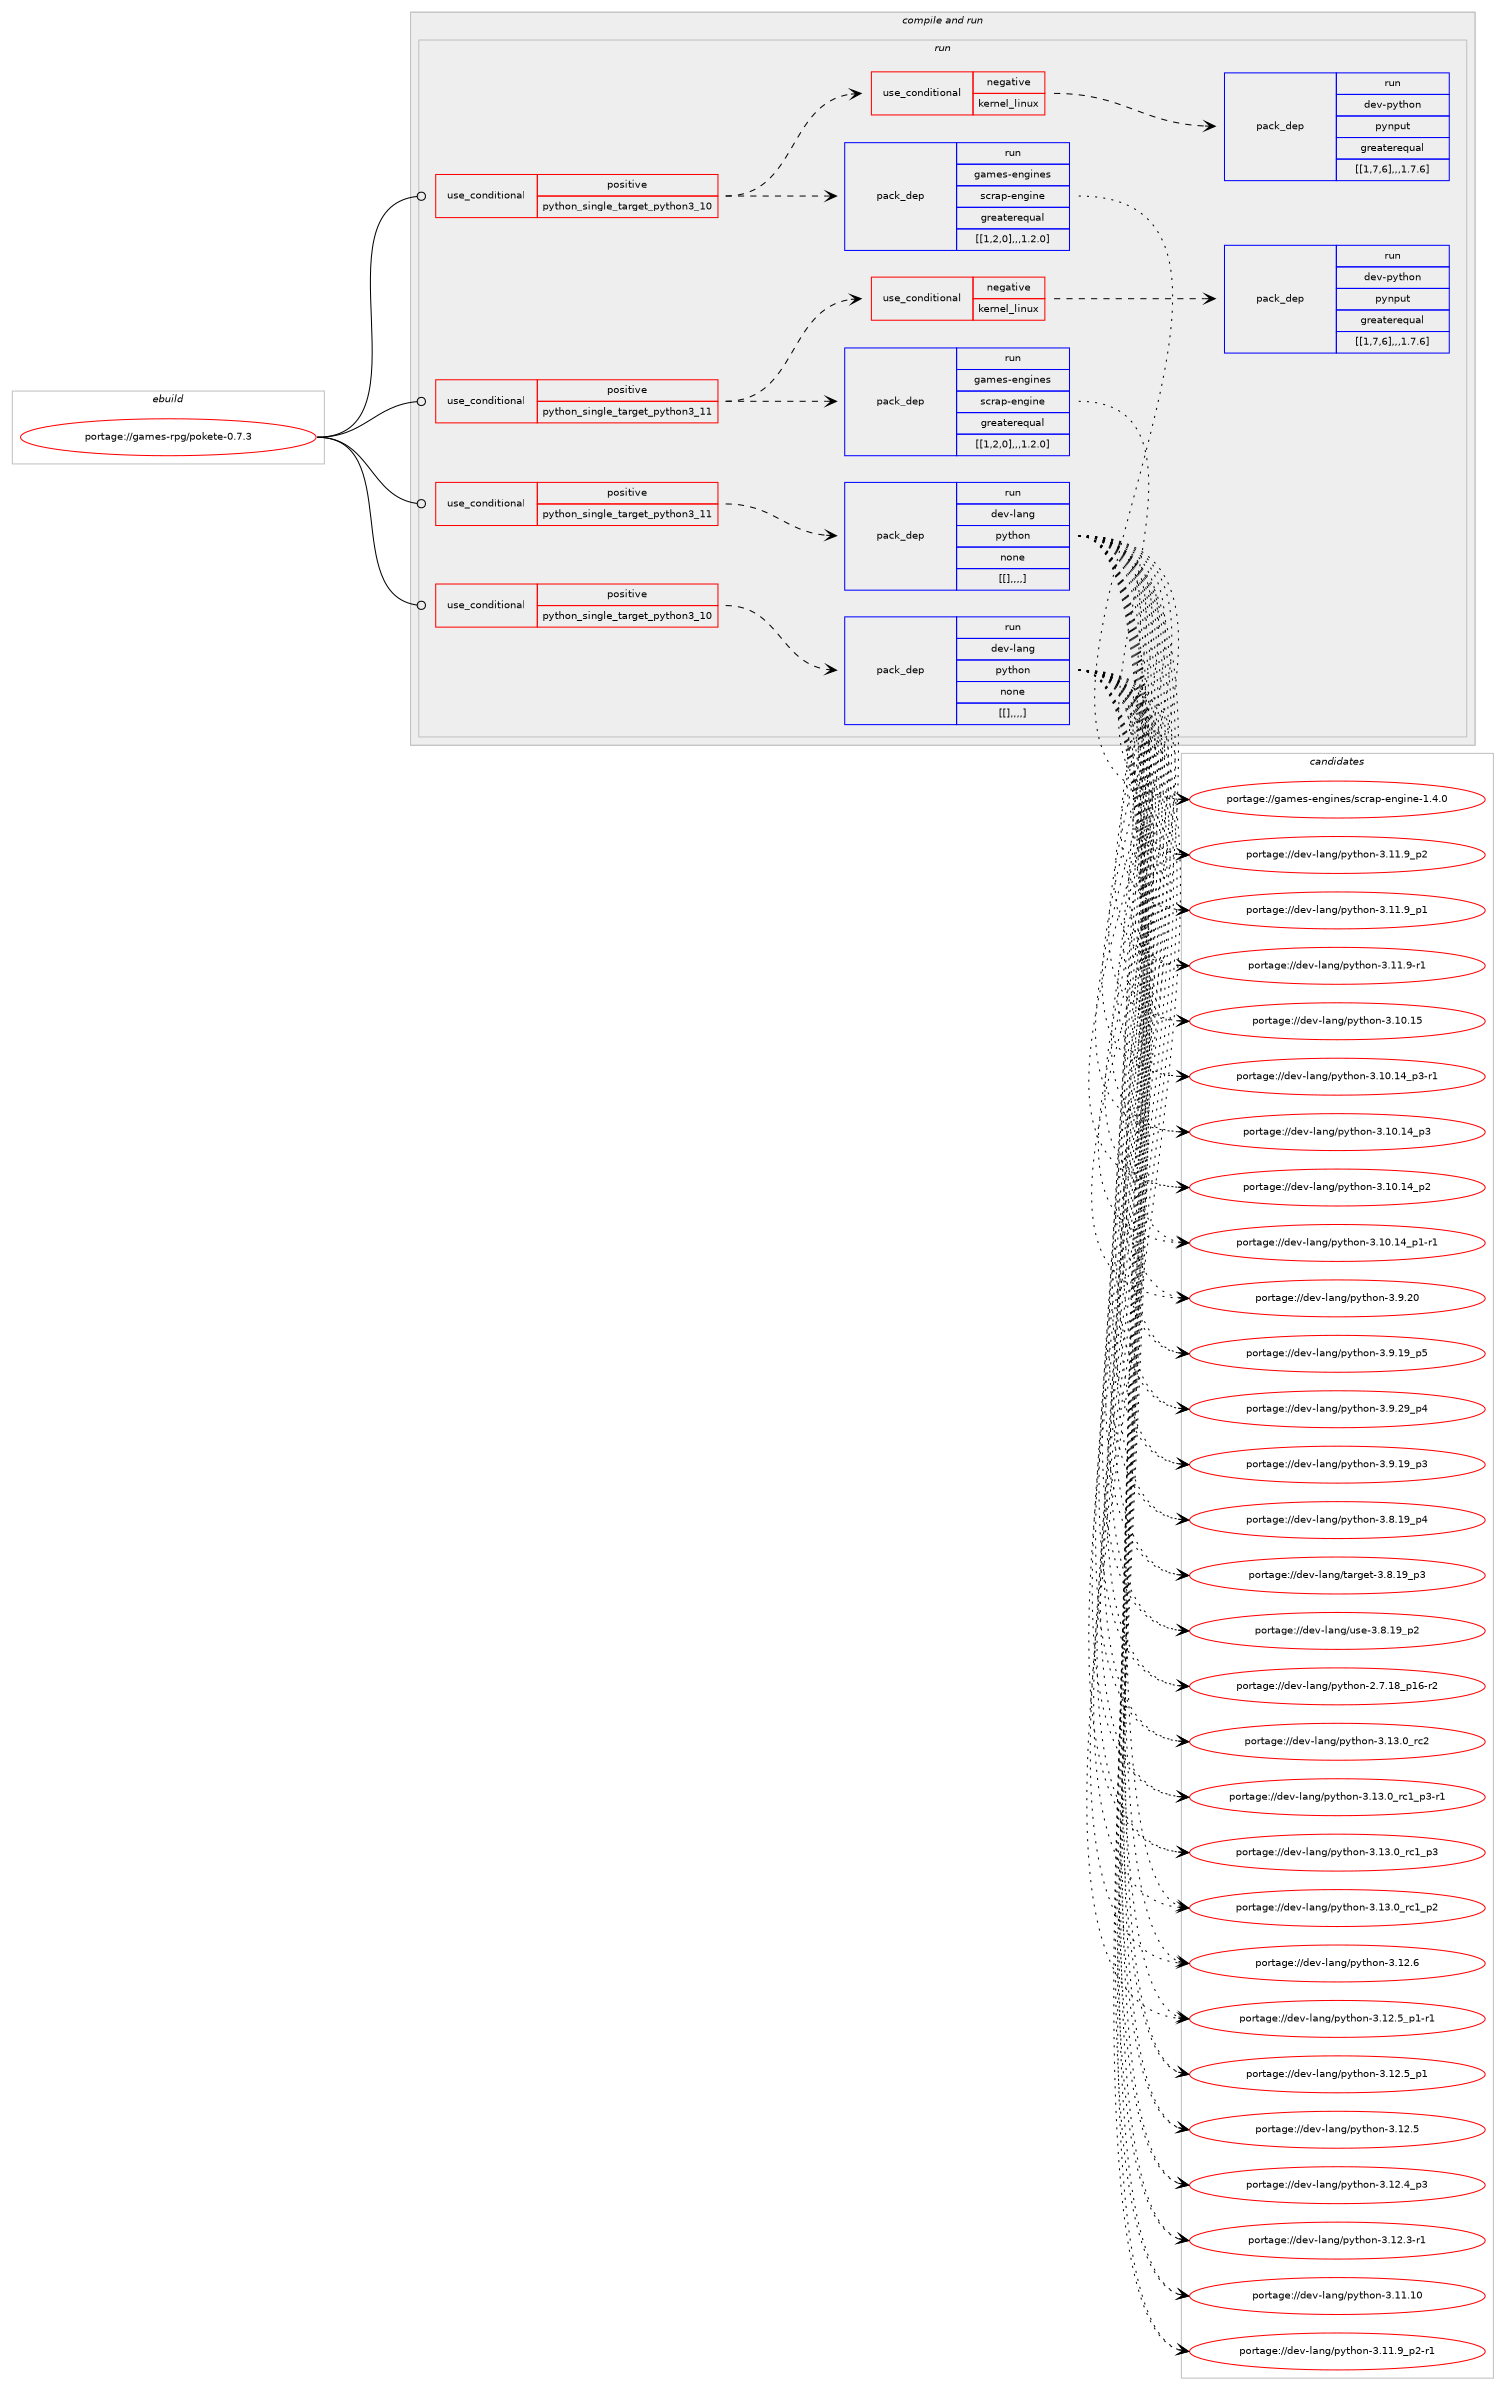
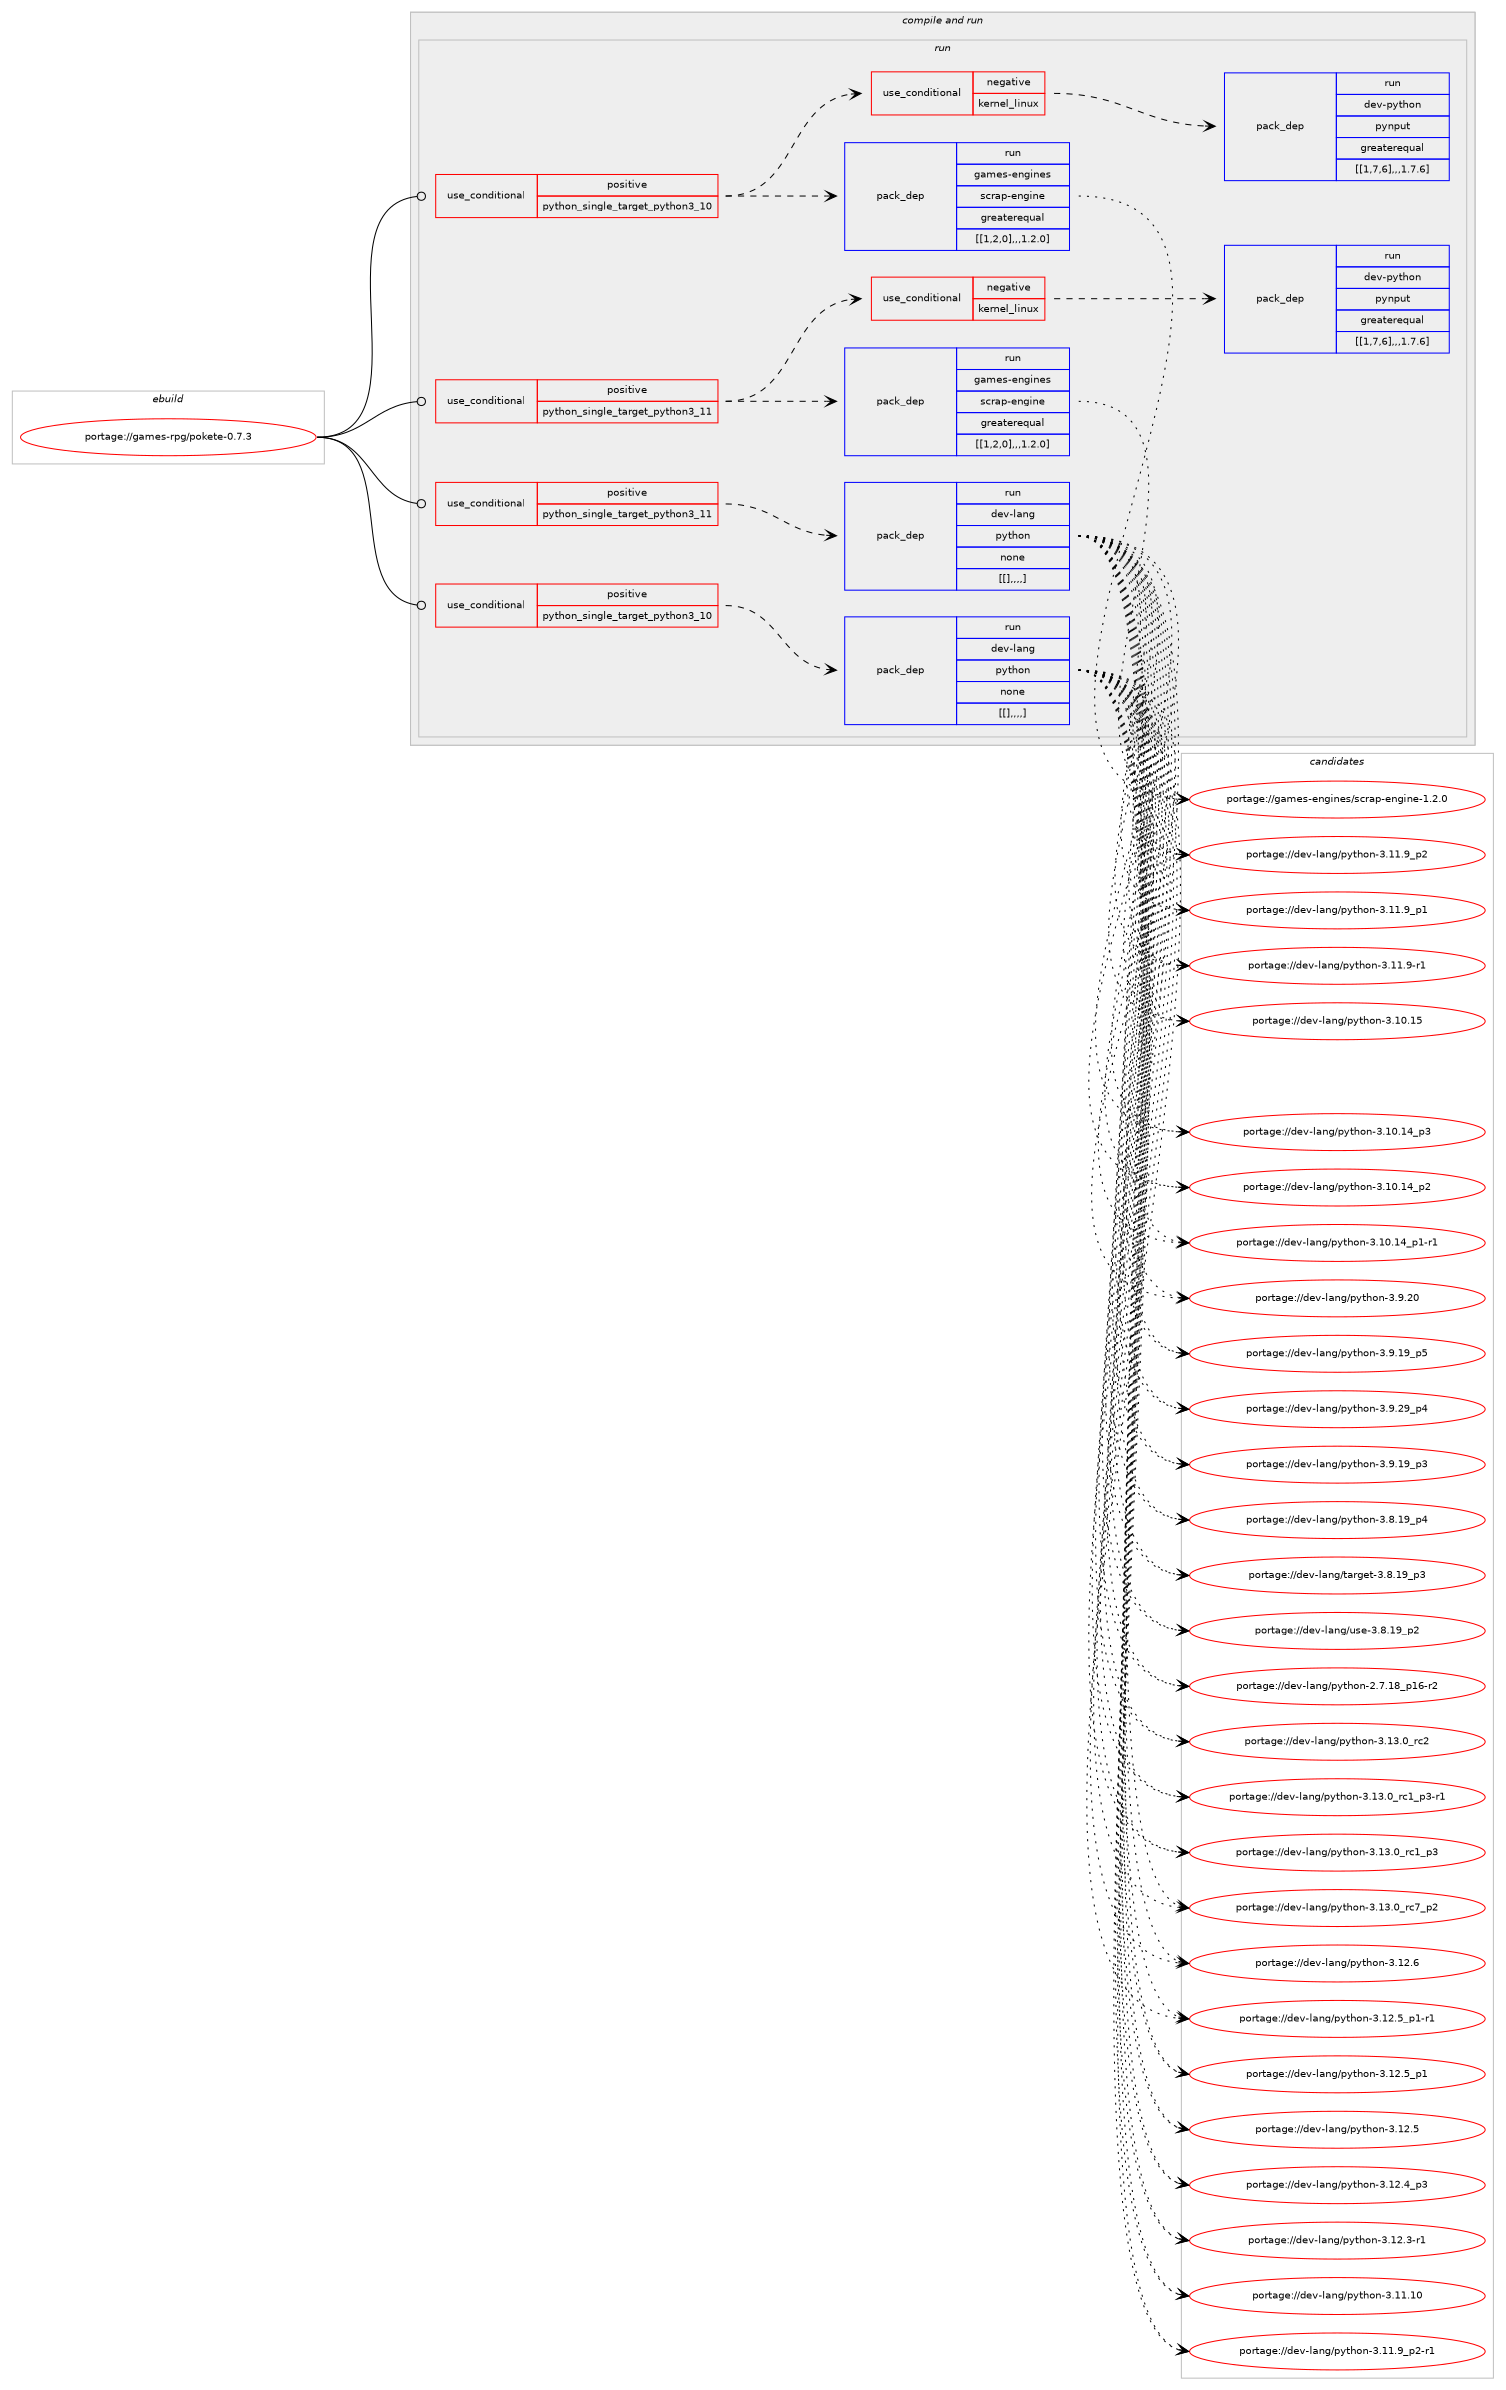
node "portage://games-engines/scrap-engine-1.4.0": label "portage://games-engines/scrap-engine-1.4.0" -> "portage://games-engines/scrap-engine-1.2.0"
node "portage://dev-lang/python-3.10.14_p3-r1": removed
node "portage://dev-lang/python-3.13.0_rc1_p2": label "portage://dev-lang/python-3.13.0_rc1_p2" -> "portage://dev-lang/python-3.13.0_rc7_p2"
